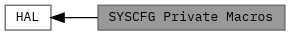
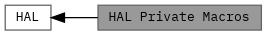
node "SYSCFG Private Macros": label "SYSCFG Private Macros" -> "HAL Private Macros"
